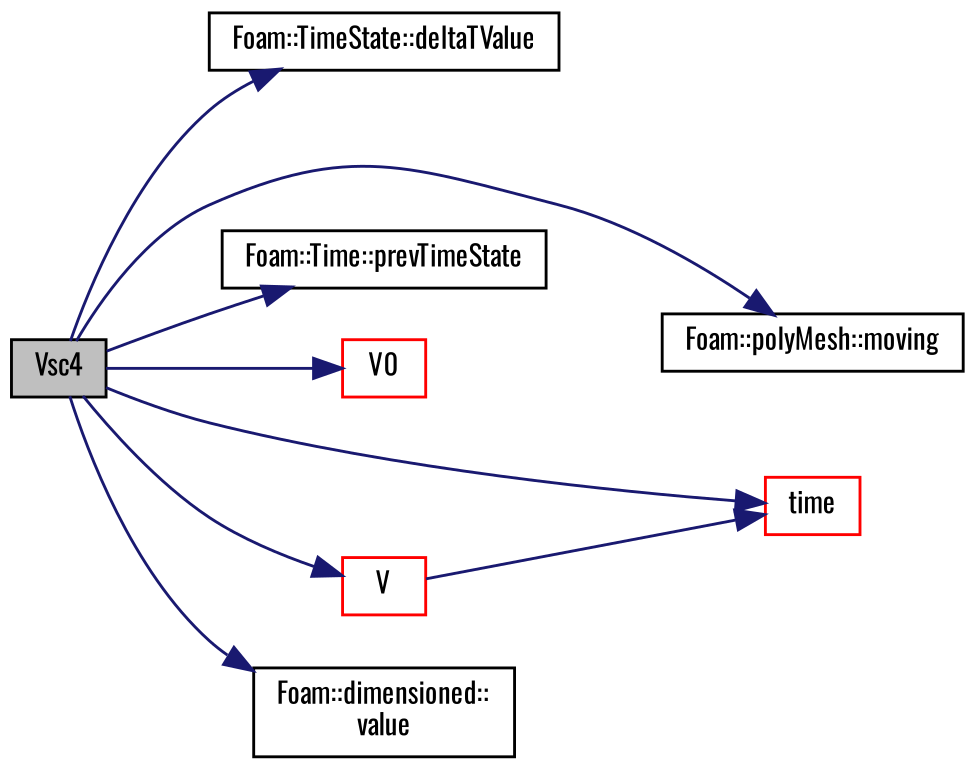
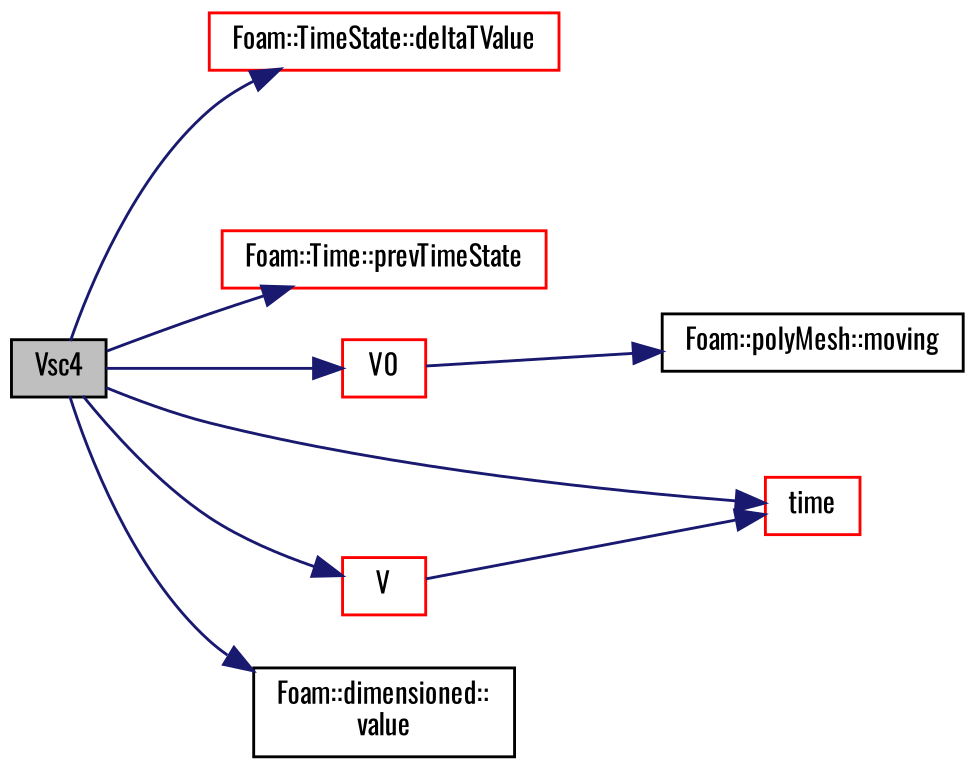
node "Foam::TimeState::deltaTValue": color black -> red
edge "Vsc4" -> "Foam::polyMesh::moving": now "V0" -> "Foam::polyMesh::moving"
node "Foam::Time::prevTimeState": color black -> red
